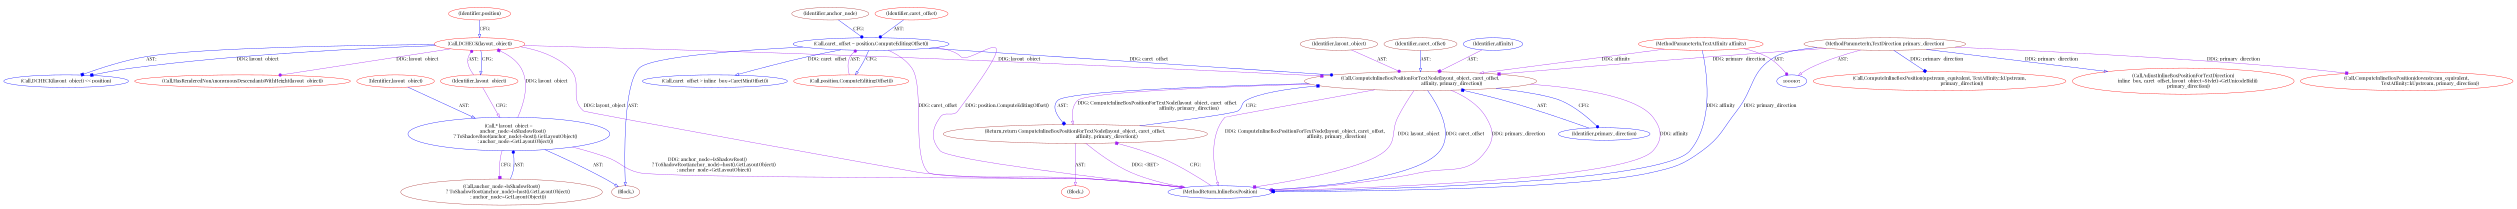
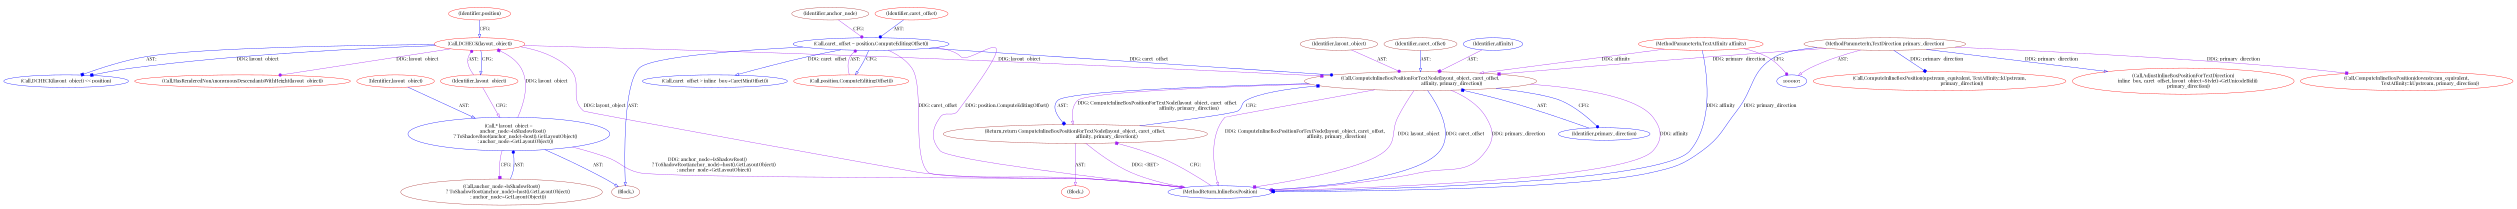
edge "(Identifier,anchor_node)" -> "(Call,caret_offset = position.ComputeEditingOffset())": color blue -> purple
edge "(MethodParameterIn,TextAffinity affinity)" -> "1000107": label "AST: " -> "CFG: "
